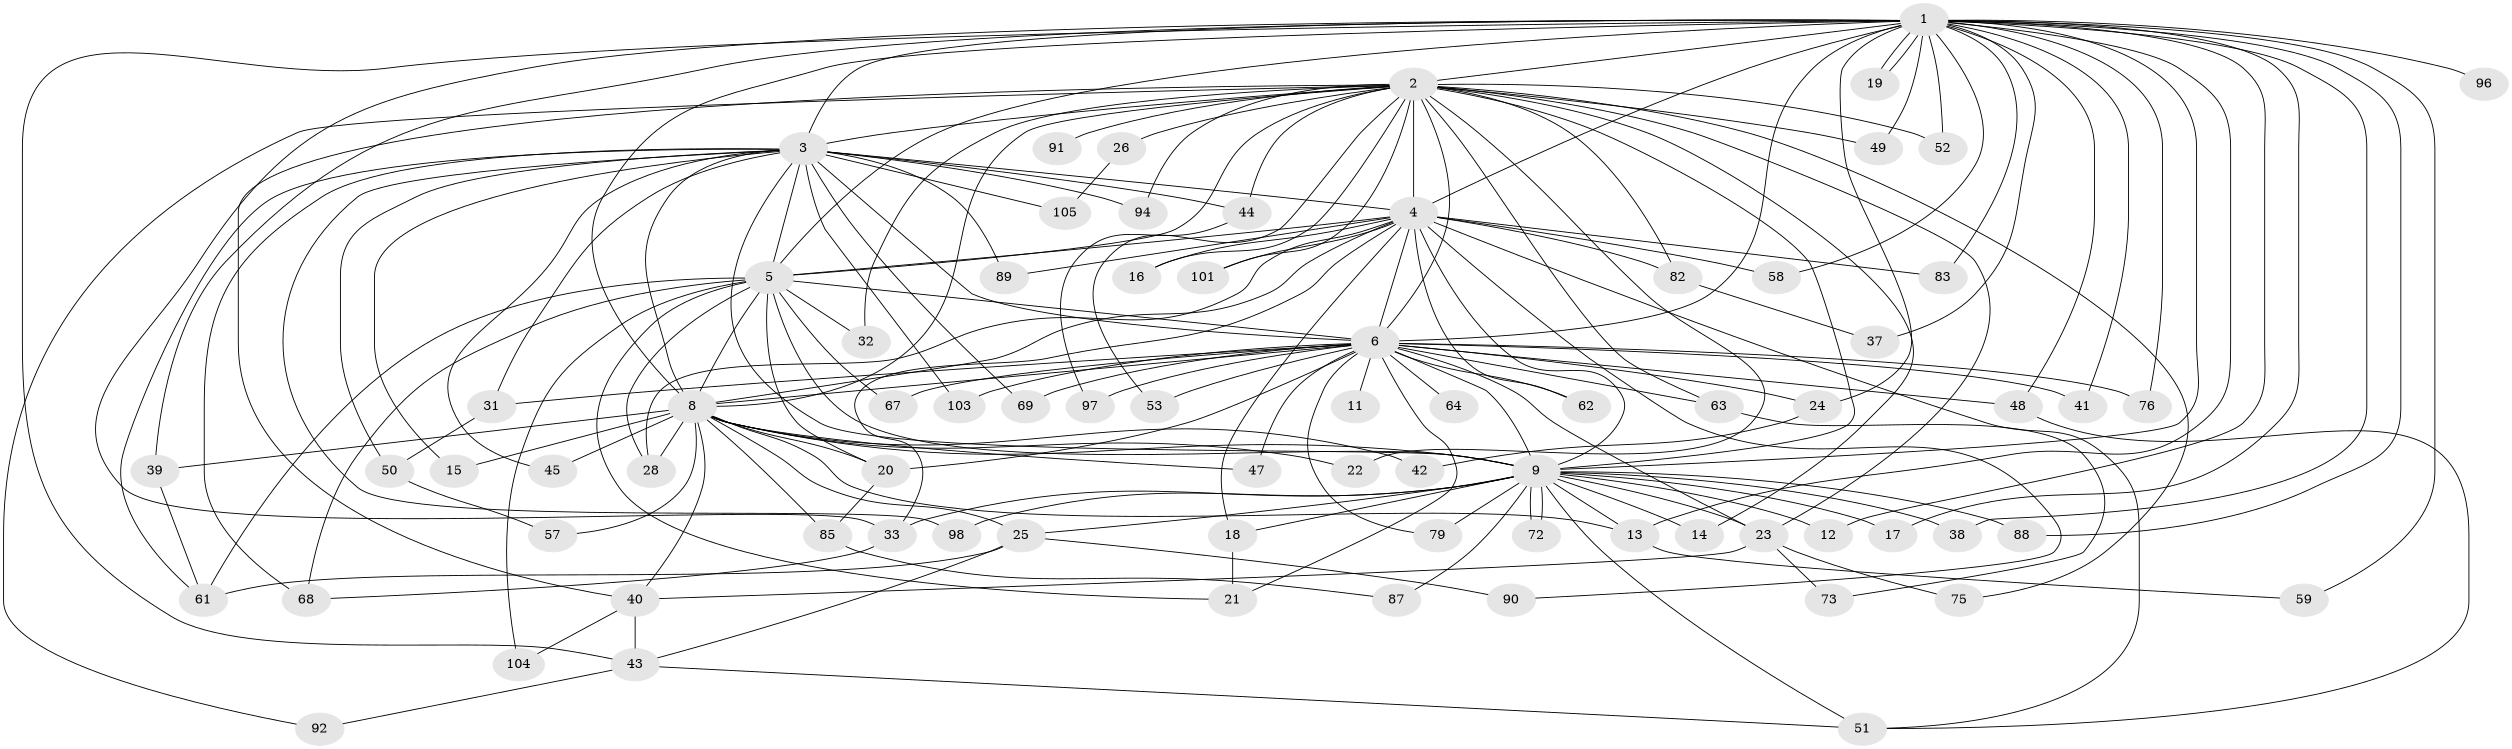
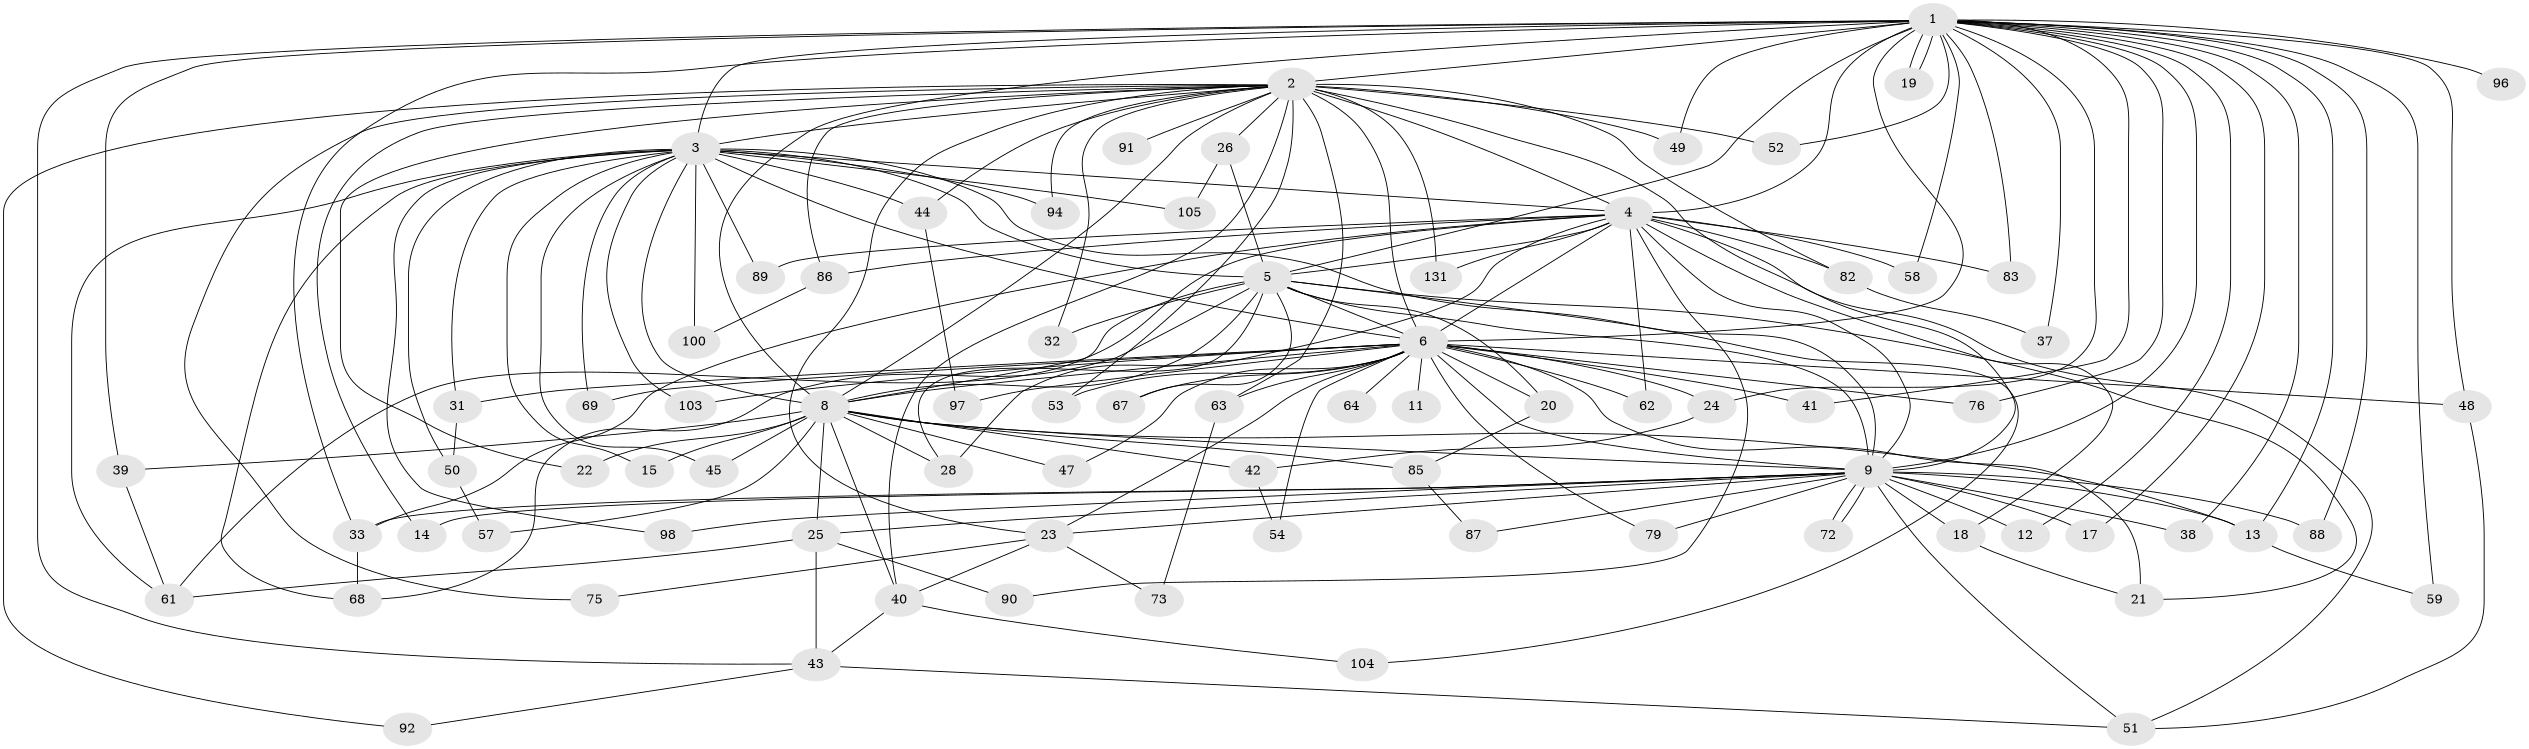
edge "2" -- "5": now "26" -- "5"
node "16": label "16" -> "86"
node "101": label "101" -> "131"
node "100": added
edge "8" -- "20": removed
node "54": added
